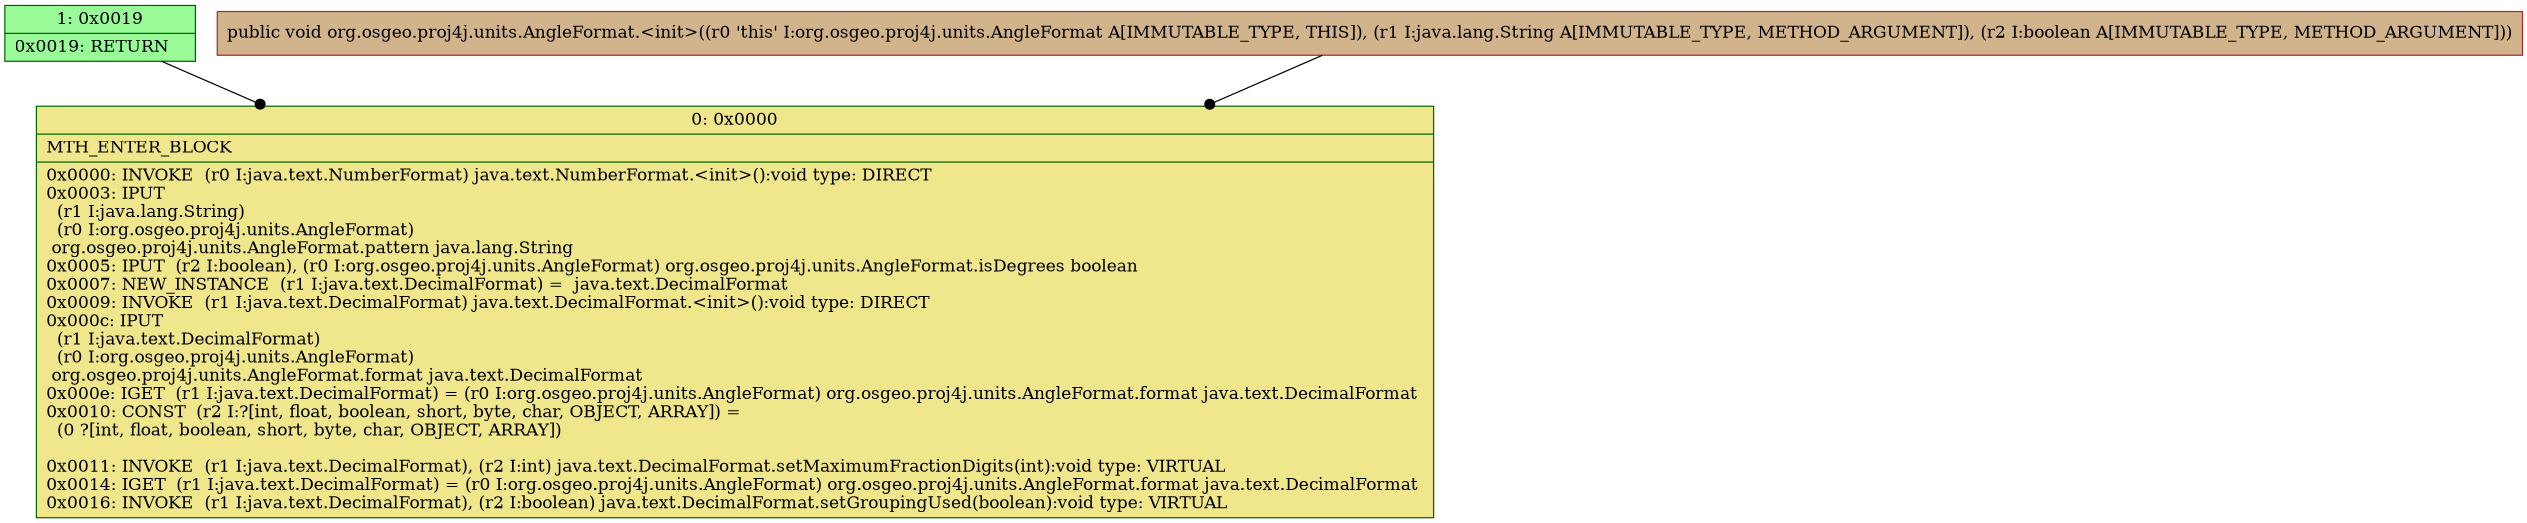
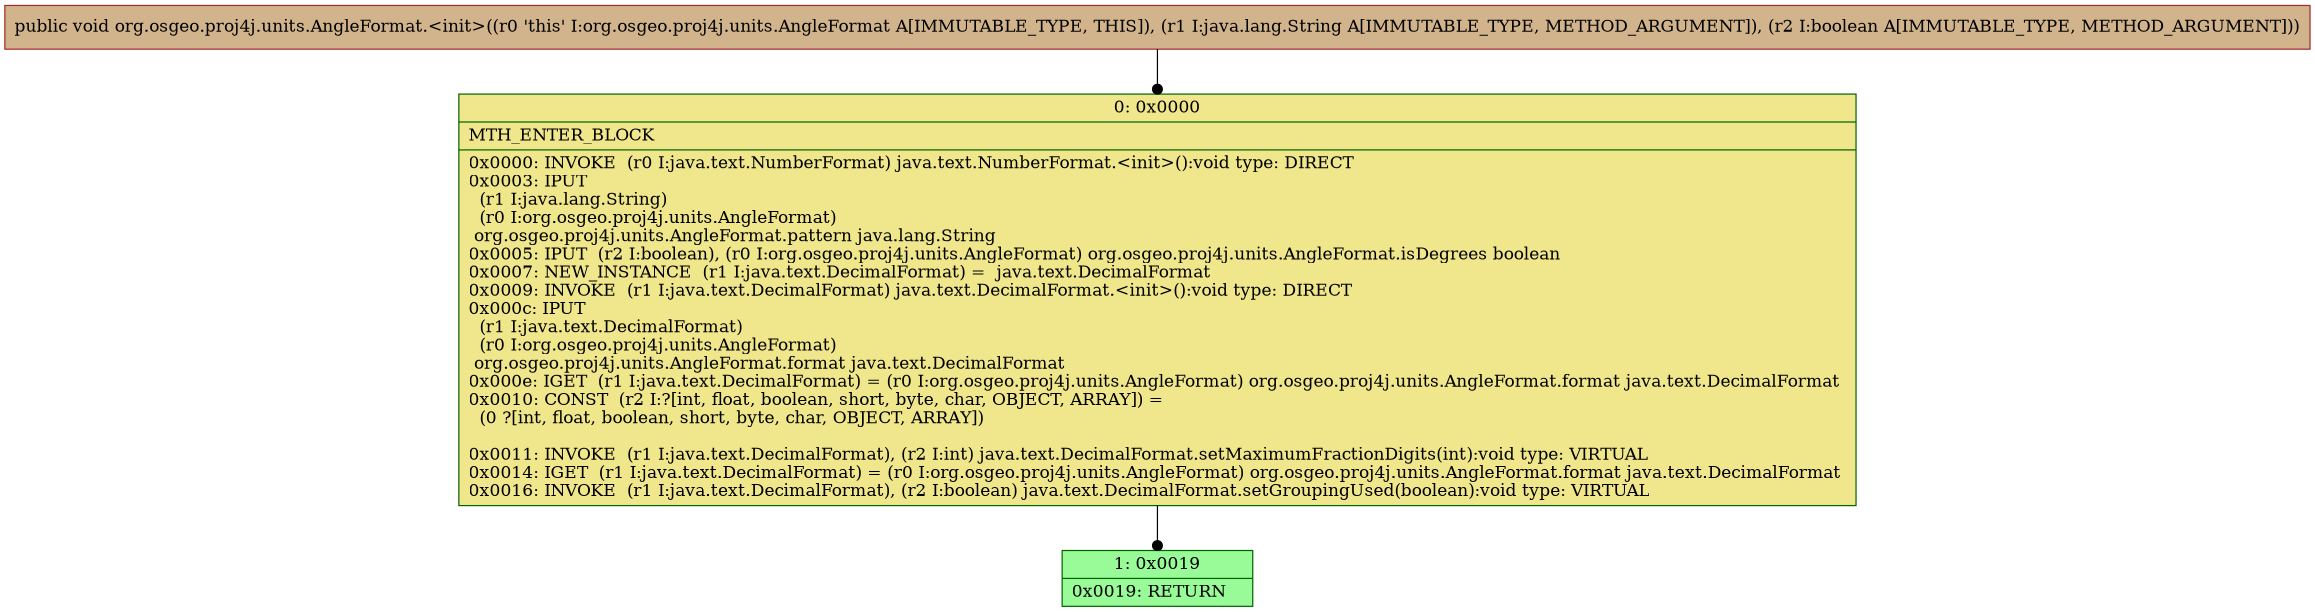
edge "1: 0x0019" -> "0: 0x0000": reversed
